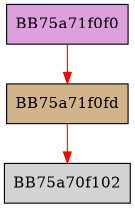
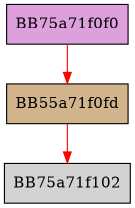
node "BB75a71f0fd": label "BB75a71f0fd" -> "BB55a71f0fd"
node "BB75a70f102": label "BB75a70f102" -> "BB75a71f102"
